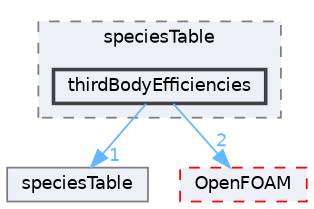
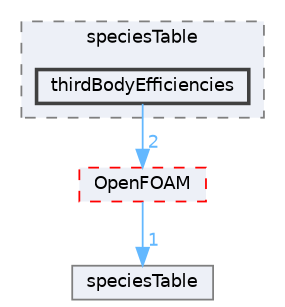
edge "thirdBodyEfficiencies" -> "speciesTable": now "OpenFOAM" -> "speciesTable"
